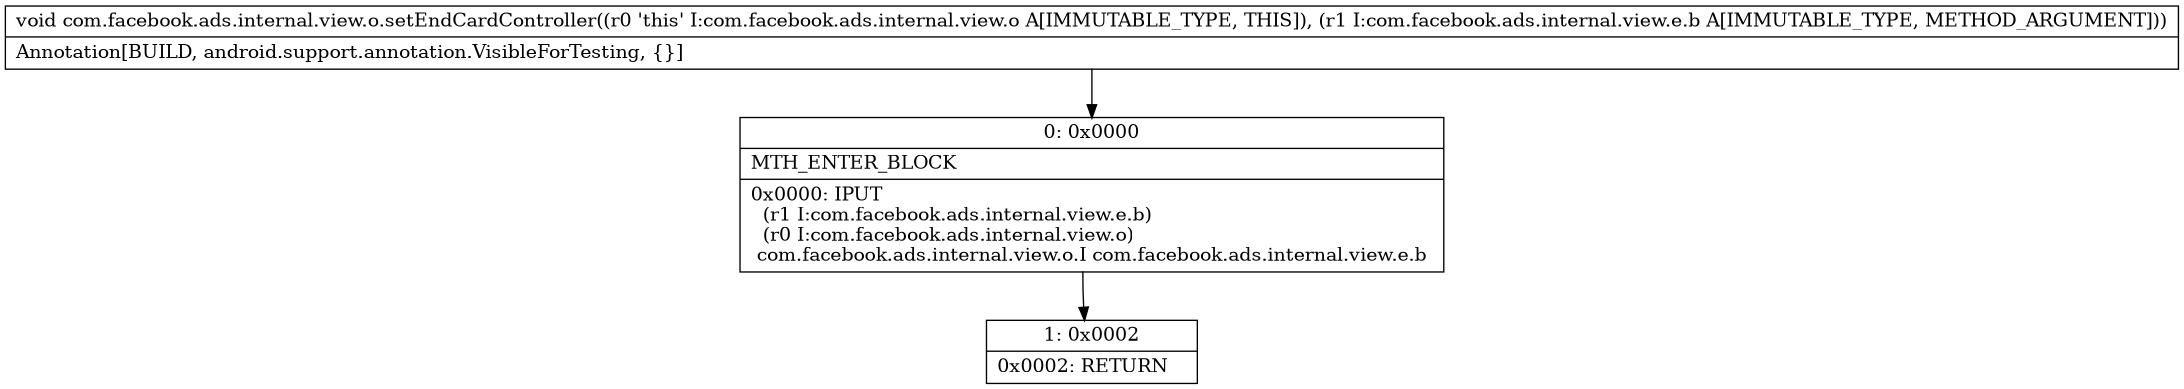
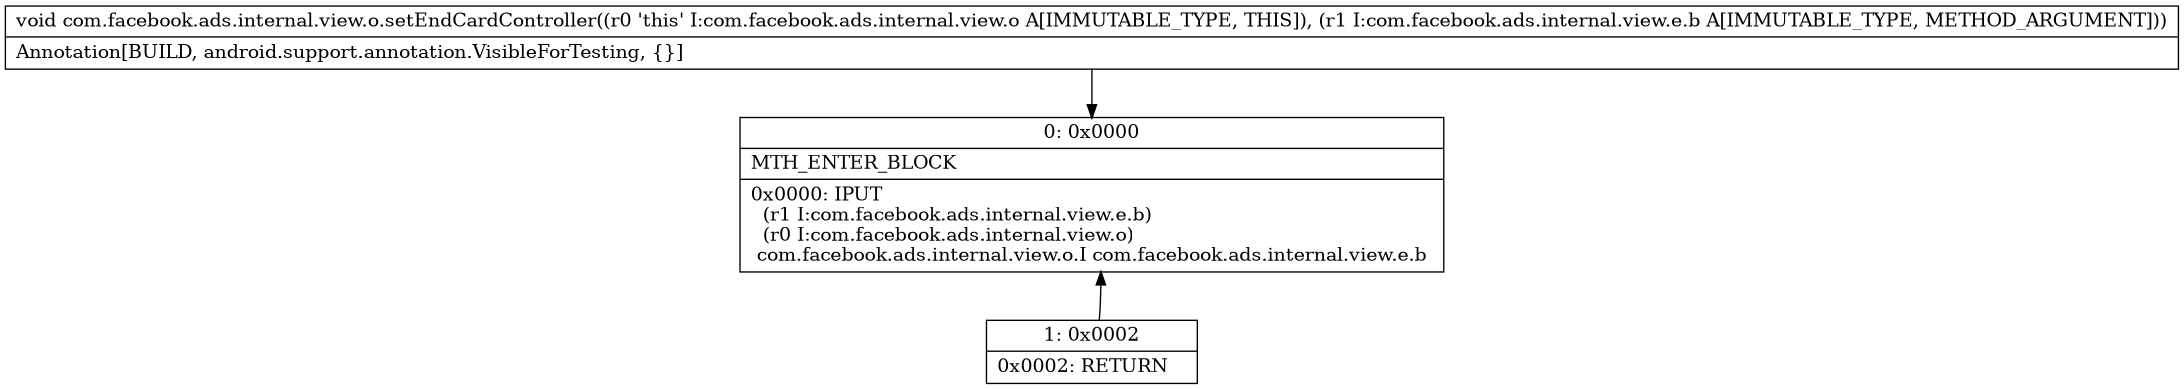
edge "0: 0x0000" -> "1: 0x0002": reversed
